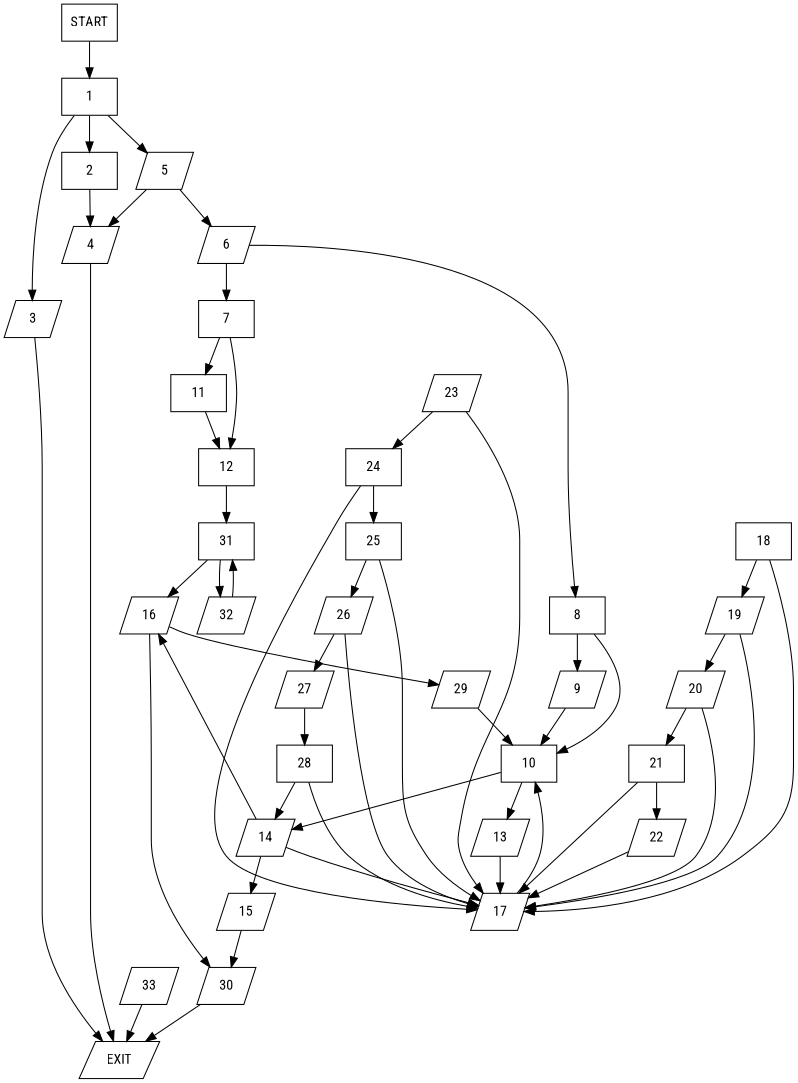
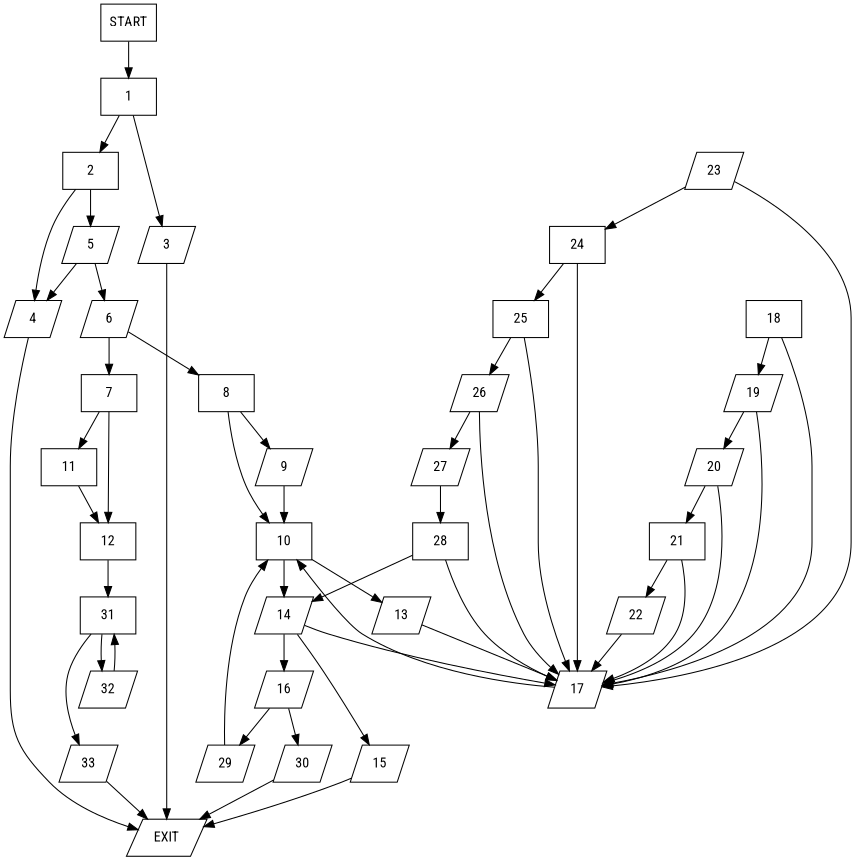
edge "1" -> "5": now "2" -> "5"
edge "31" -> "16": now "31" -> "33"
edge "15" -> "30": now "15" -> "EXIT"
